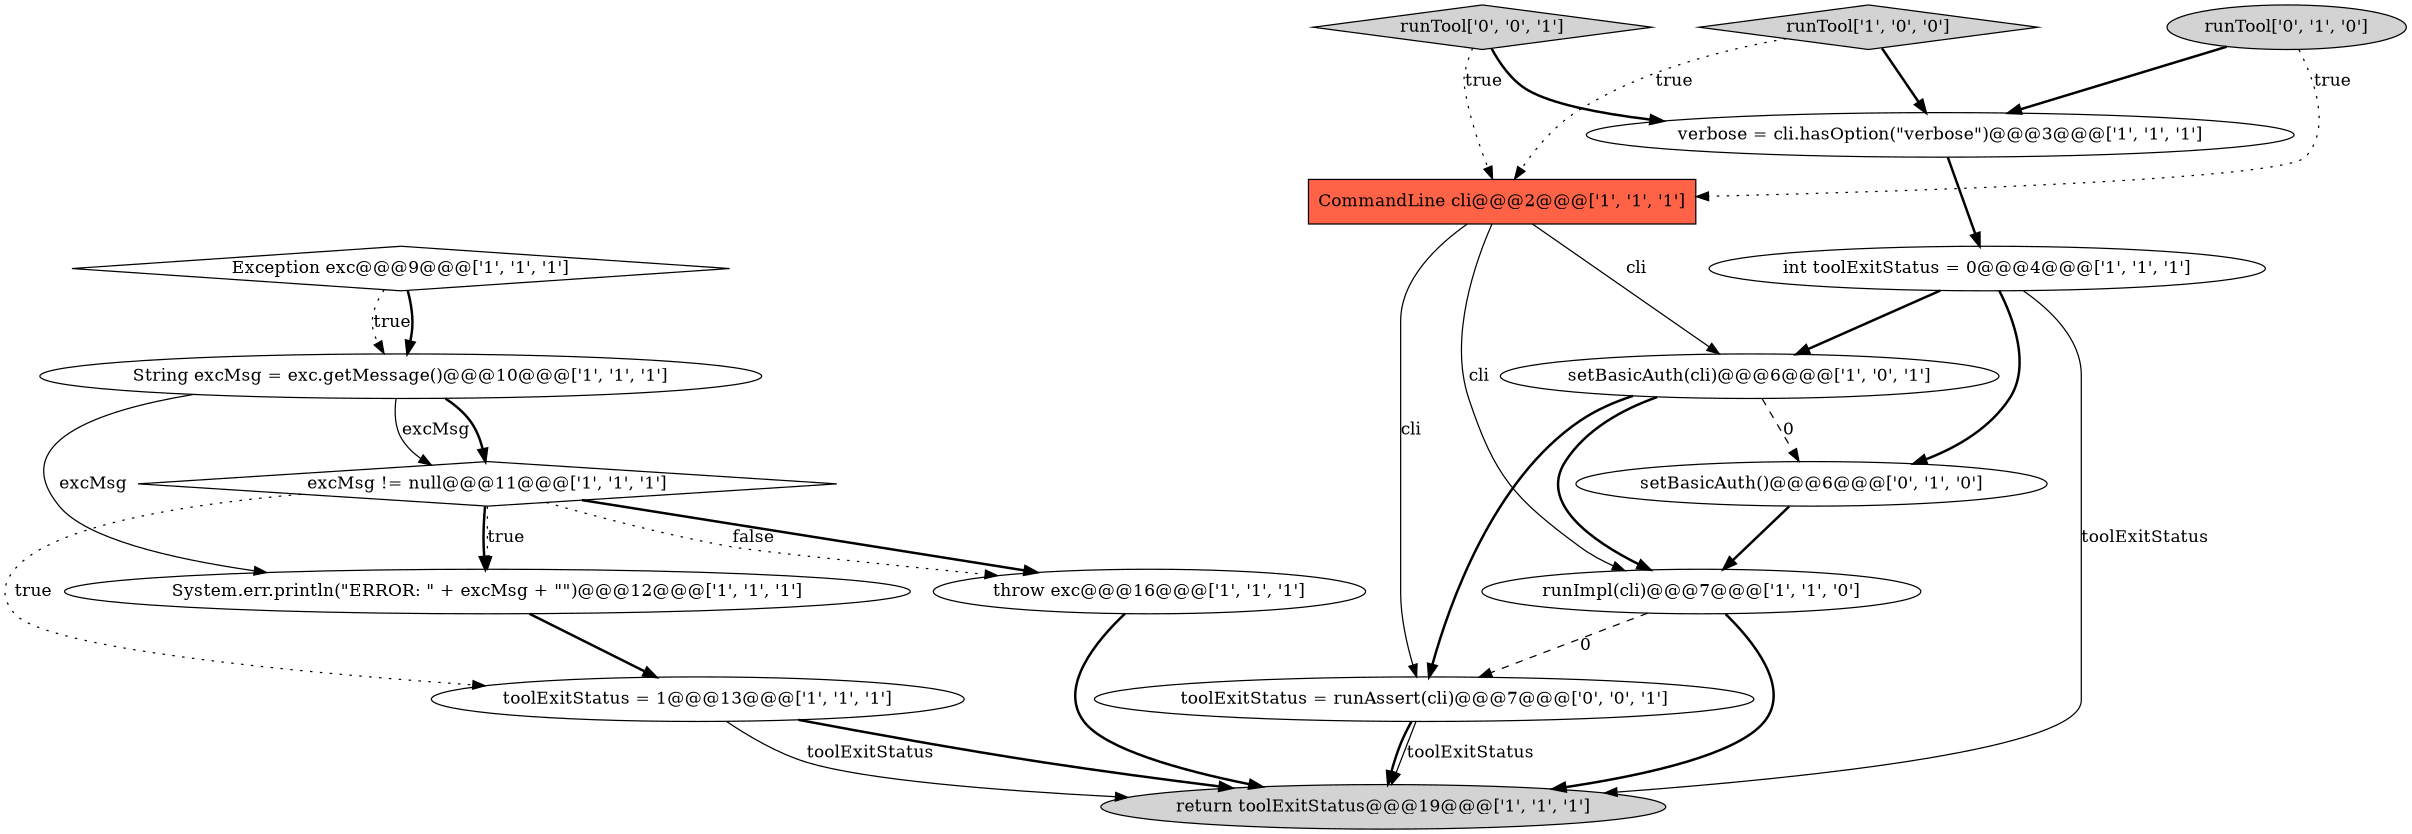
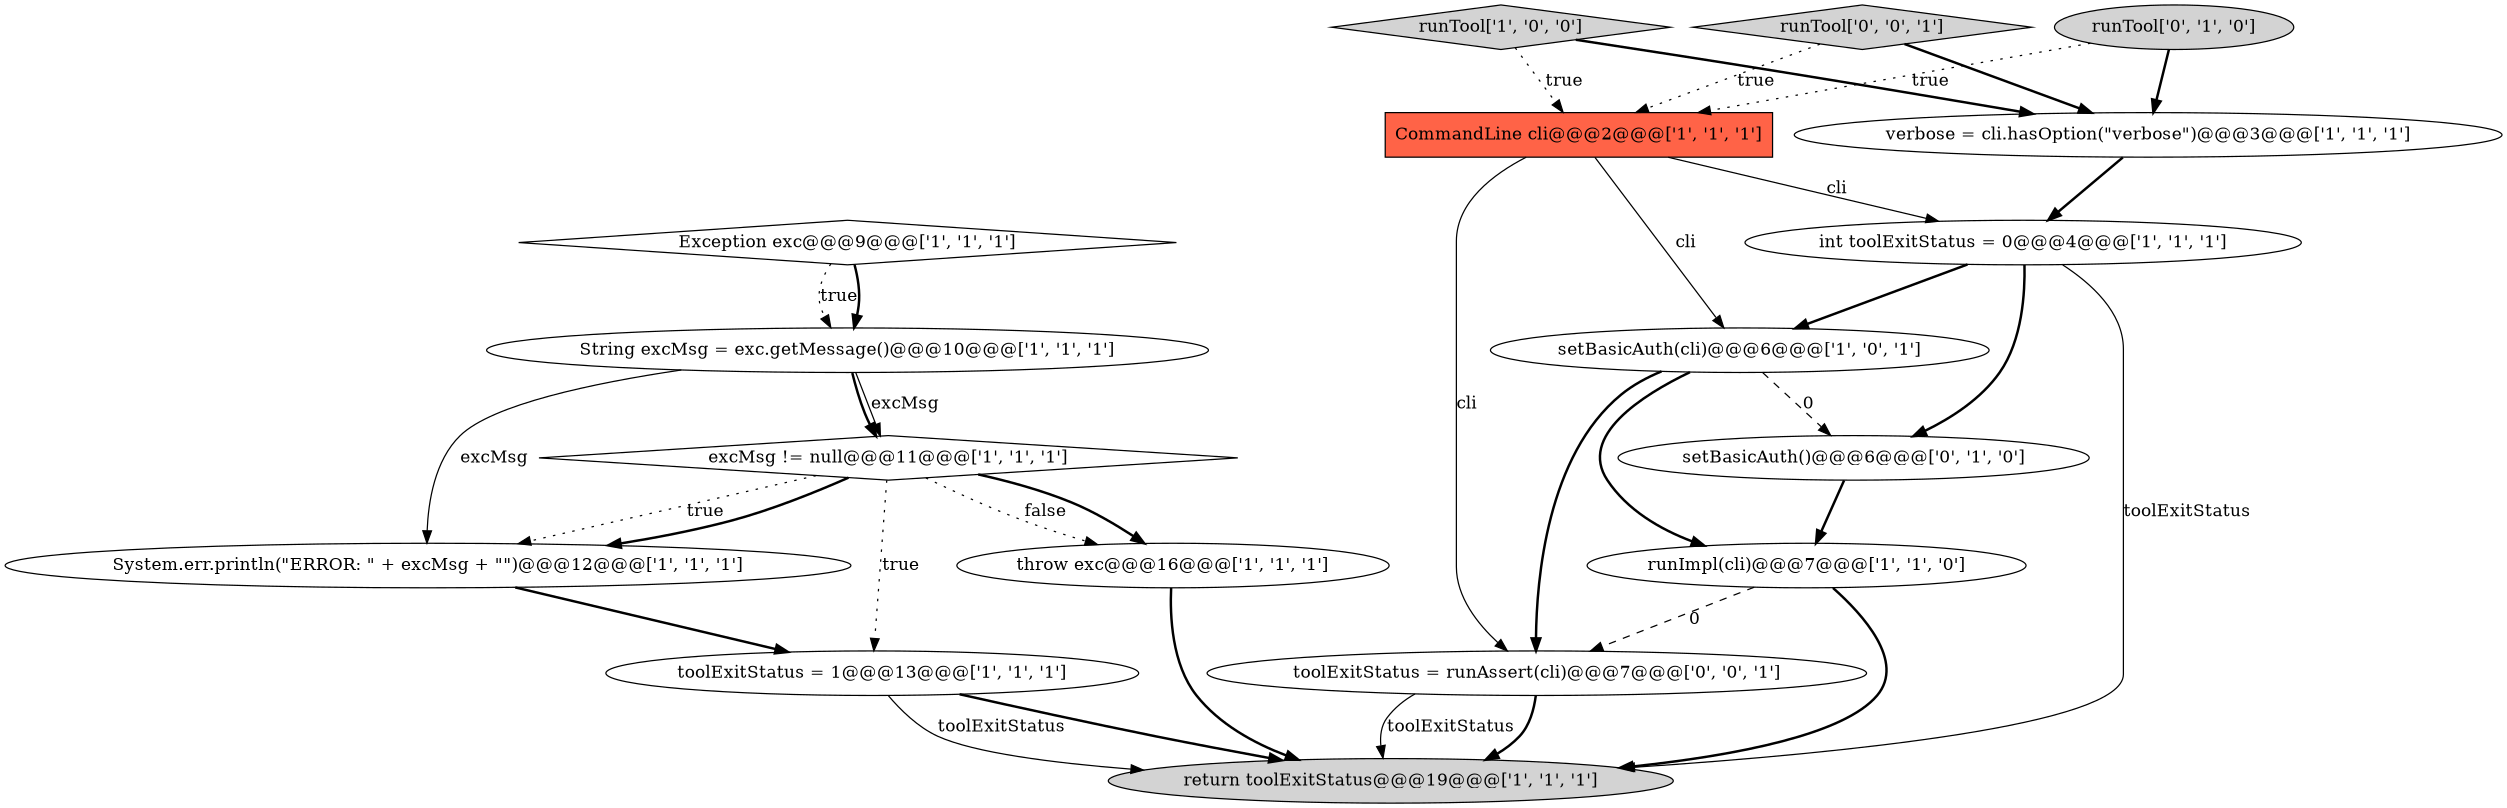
edge "CommandLine cli@@@2@@@['1', '1', '1']" -> "runImpl(cli)@@@7@@@['1', '1', '0']": now "CommandLine cli@@@2@@@['1', '1', '1']" -> "int toolExitStatus = 0@@@4@@@['1', '1', '1']"
